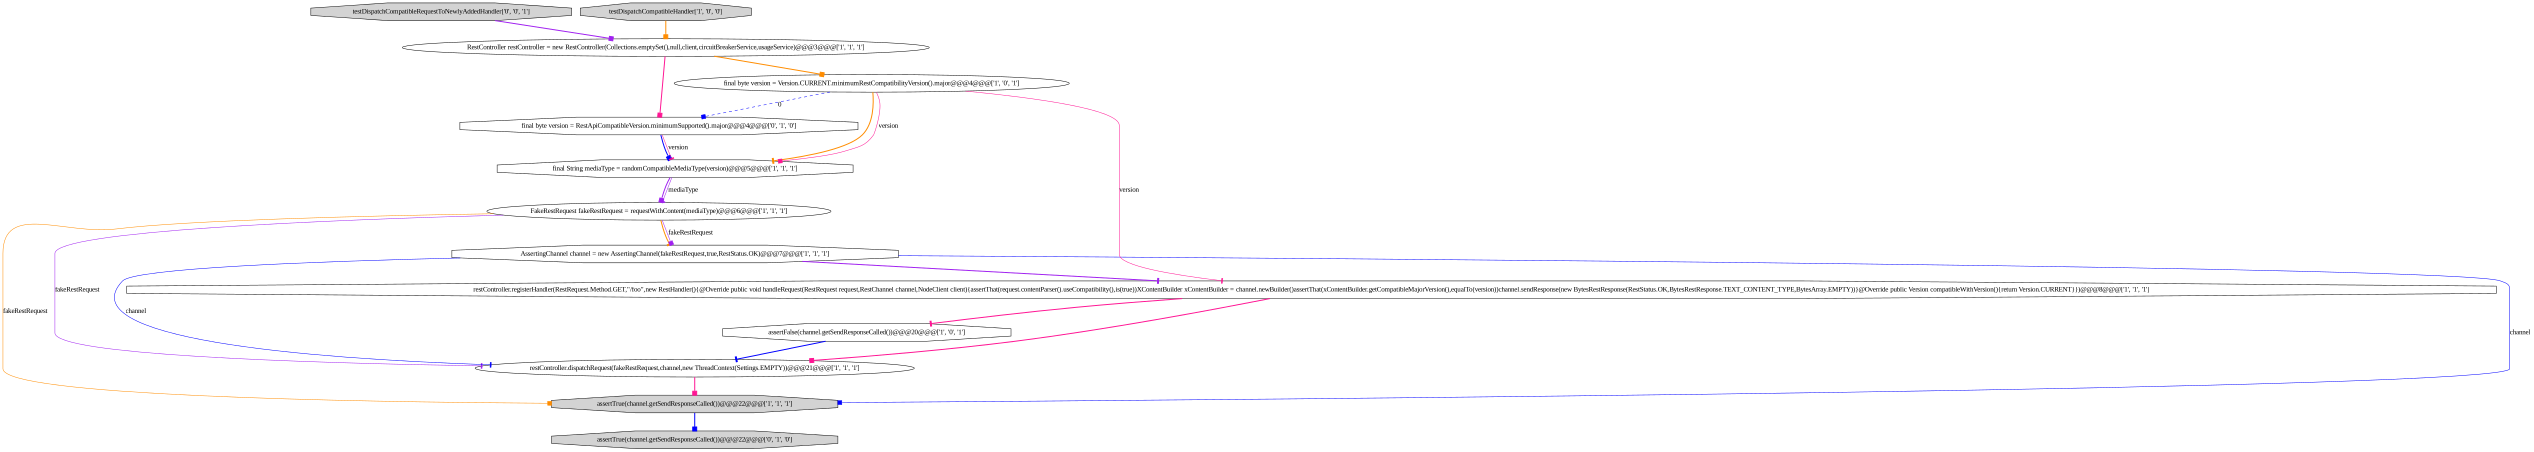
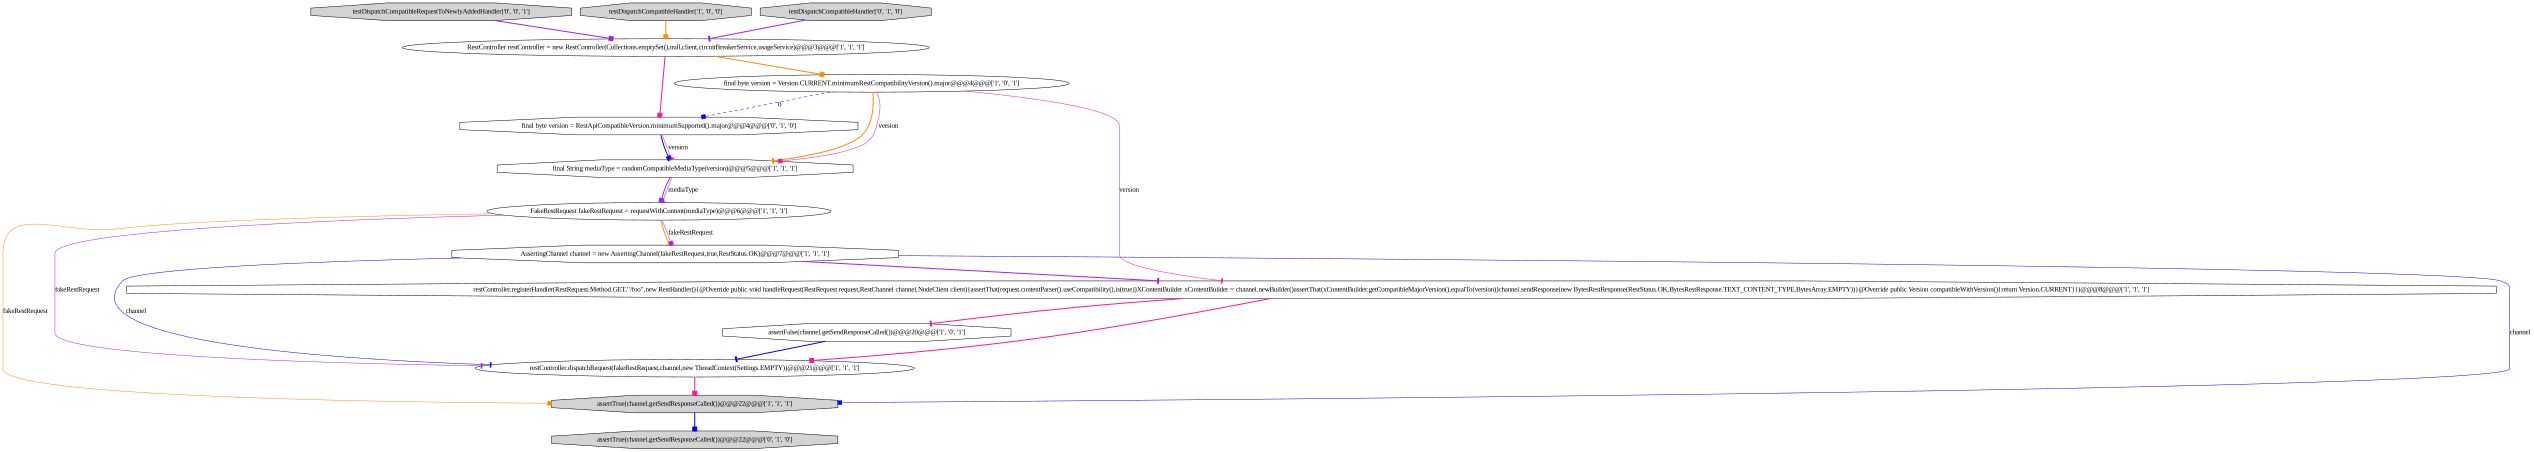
node "testDispatchCompatibleHandler['0', '1', '0']": added
